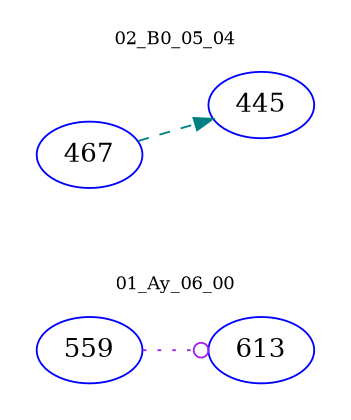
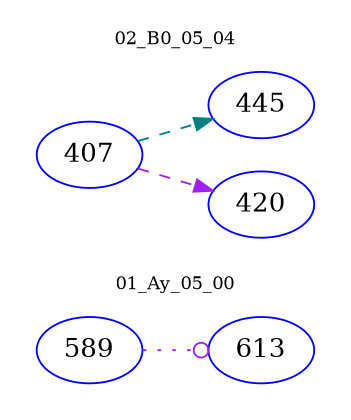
node "467": label "467" -> "407"
node "420": added
cluster "01_Ay_06_00": label "01_Ay_06_00" -> "01_Ay_05_00"
node "559": label "559" -> "589"
